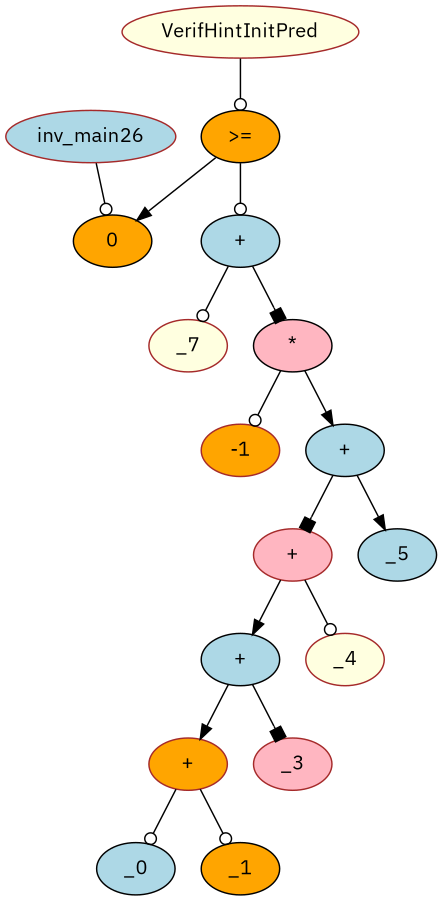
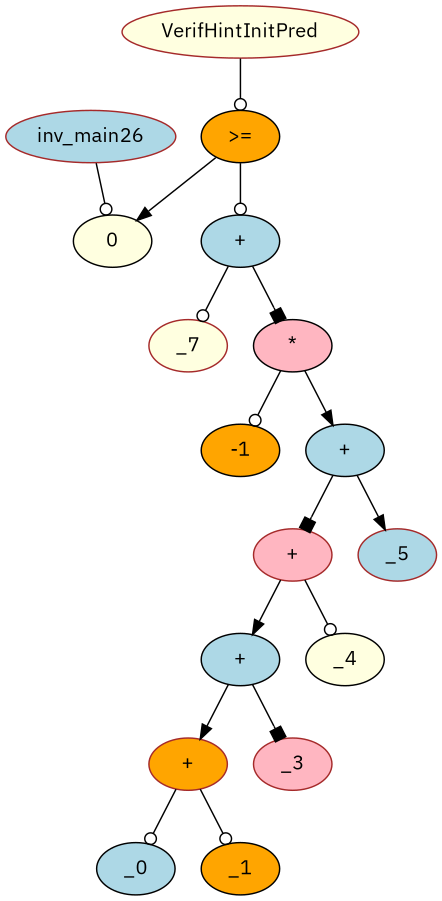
node "0": fillcolor orange -> lightyellow
node "-1": color brown -> black
node "_5": color black -> brown
node "_4": color brown -> black
